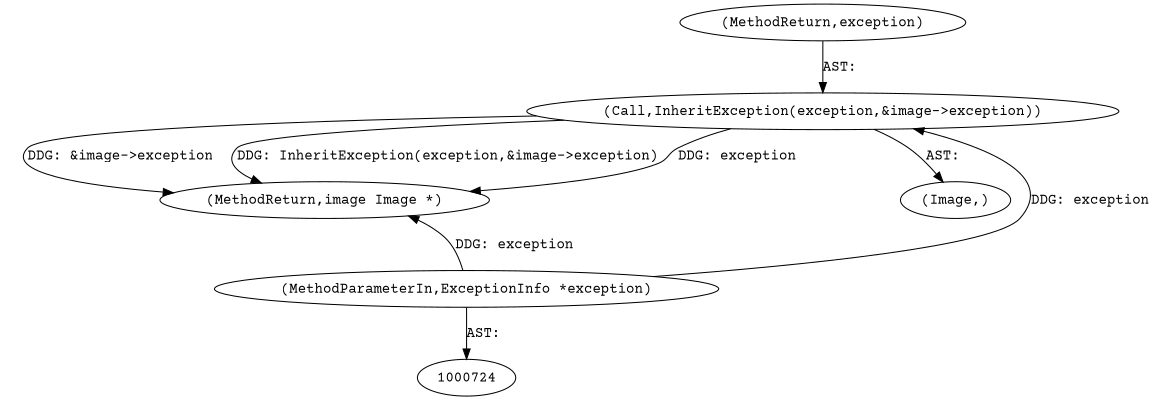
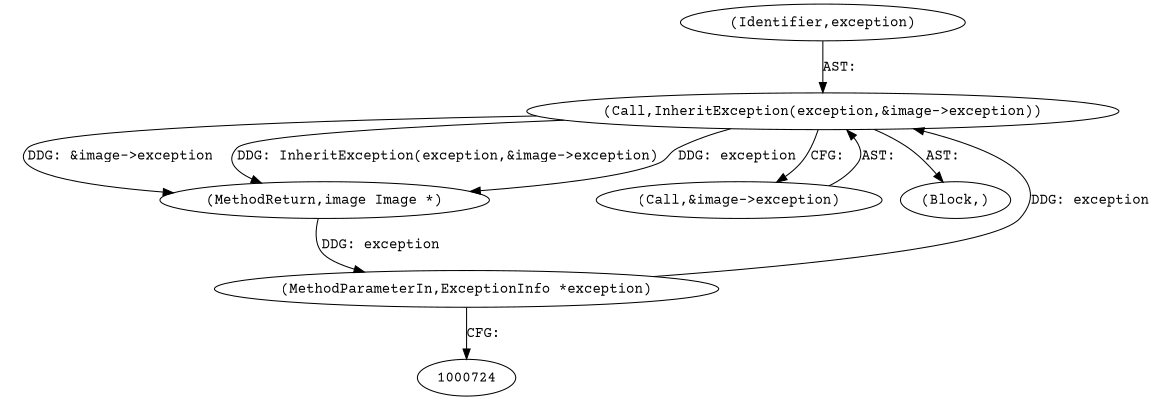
node "(MethodReturn,exception)": label "(MethodReturn,exception)" -> "(Identifier,exception)"
node "(Call,&image->exception)": added
node "(Image,)": label "(Image,)" -> "(Block,)"
edge "(MethodParameterIn,ExceptionInfo *exception)" -> "(MethodReturn,image Image *)": reversed
edge "(MethodParameterIn,ExceptionInfo *exception)" -> "1000724": label "AST: " -> "CFG: "
